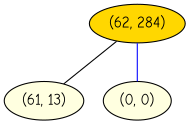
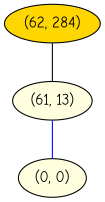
edge "(62, 284)" -- "(0, 0)": now "(61, 13)" -- "(0, 0)"
